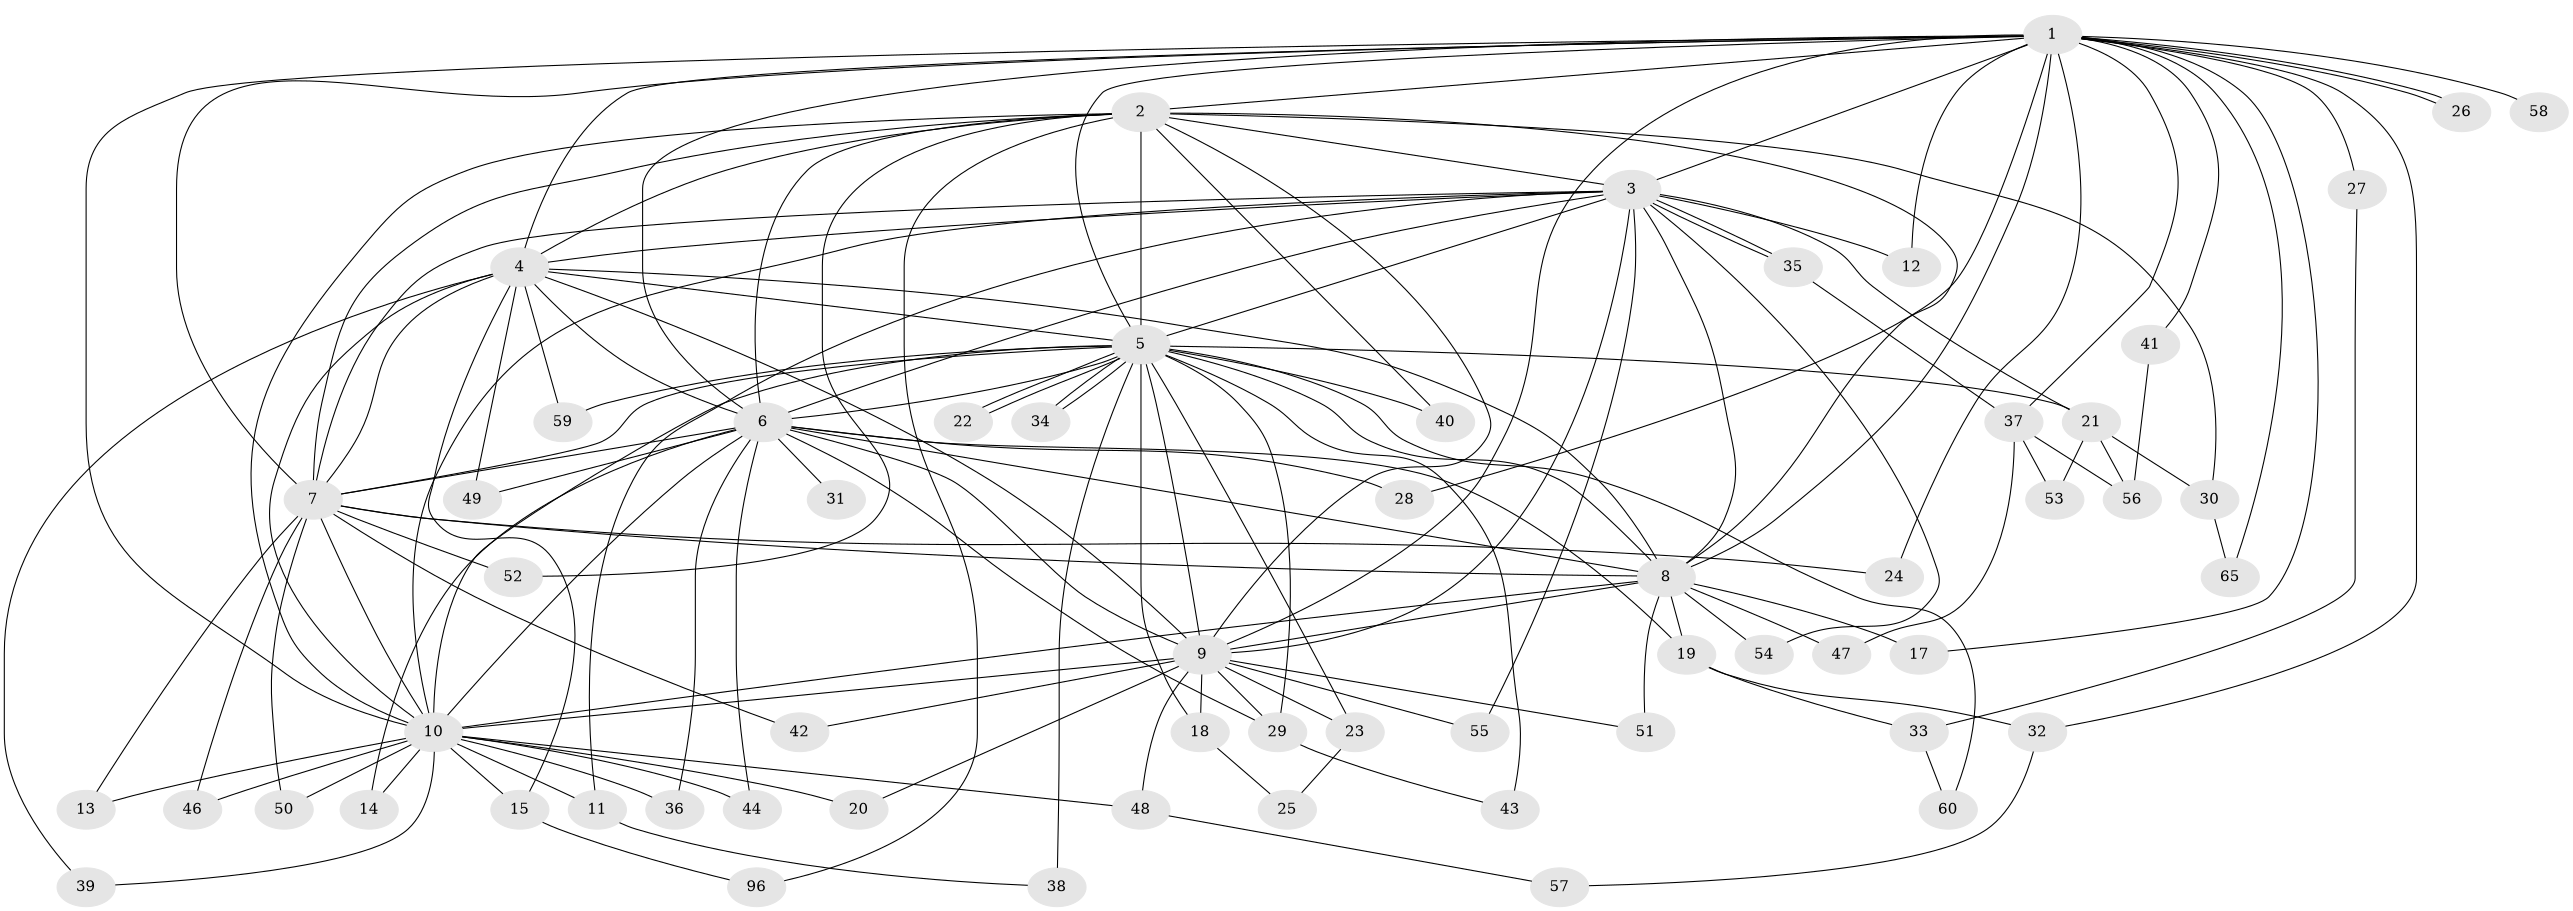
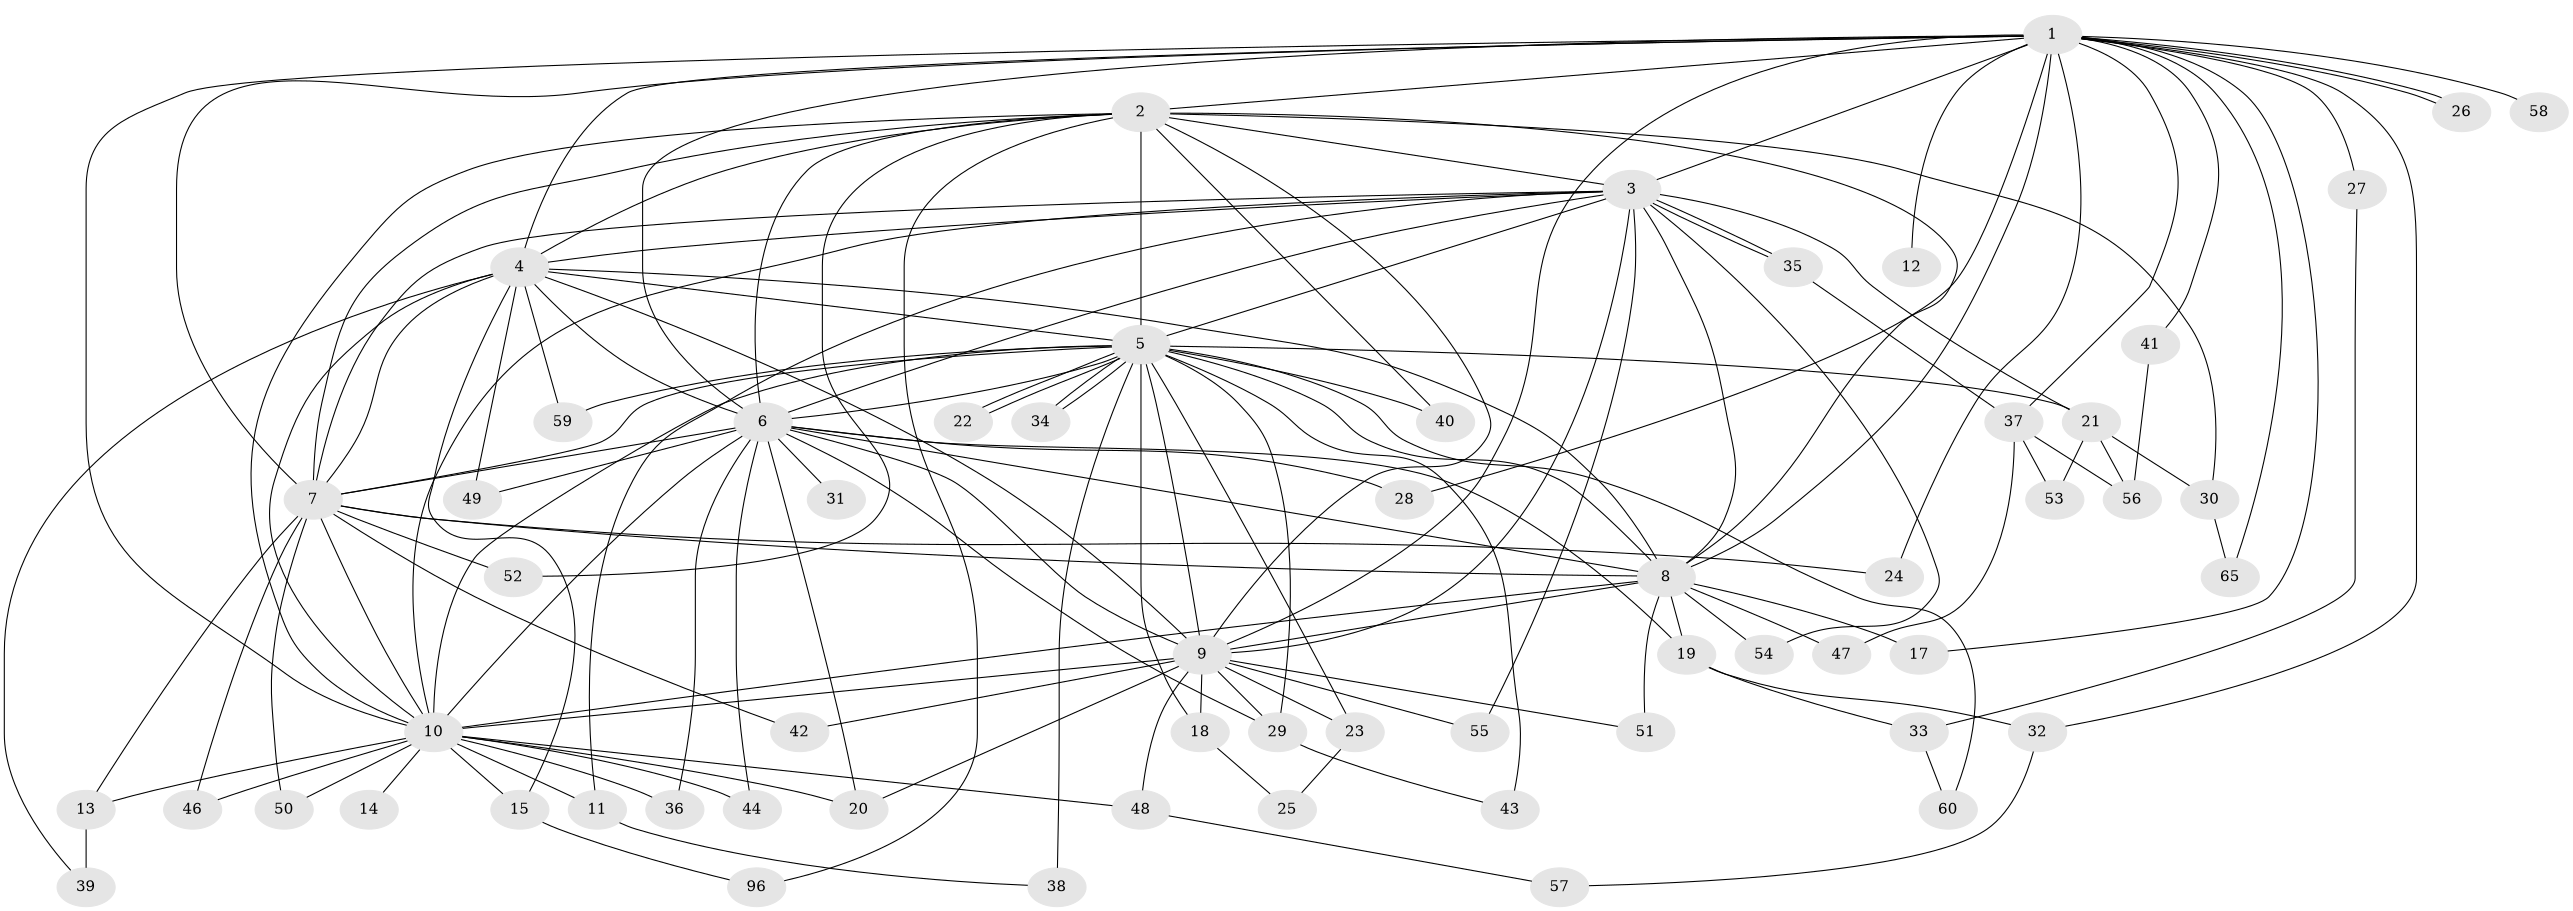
edge "1" -- "5": removed
edge "3" -- "12": removed
edge "6" -- "14": now "6" -- "20"
edge "10" -- "39": now "13" -- "39"
